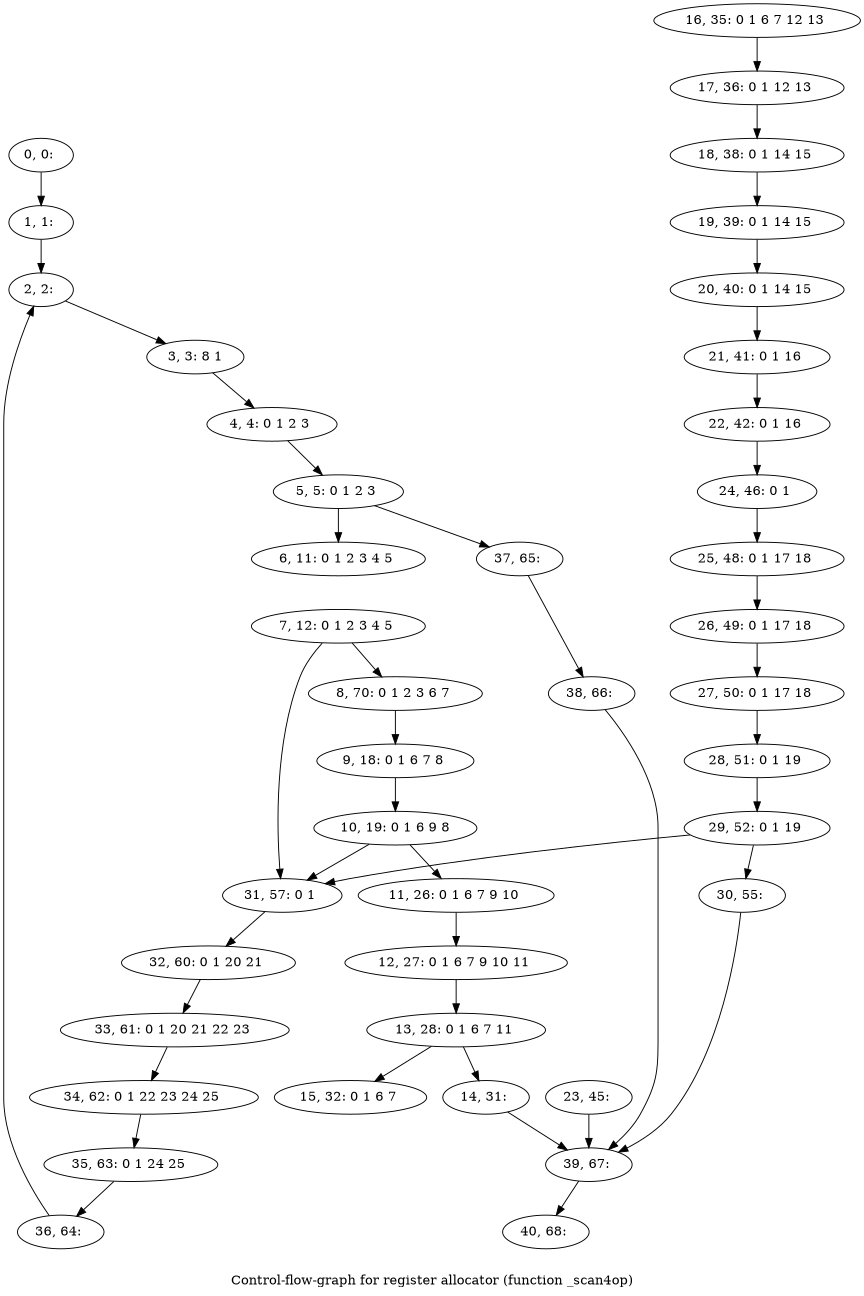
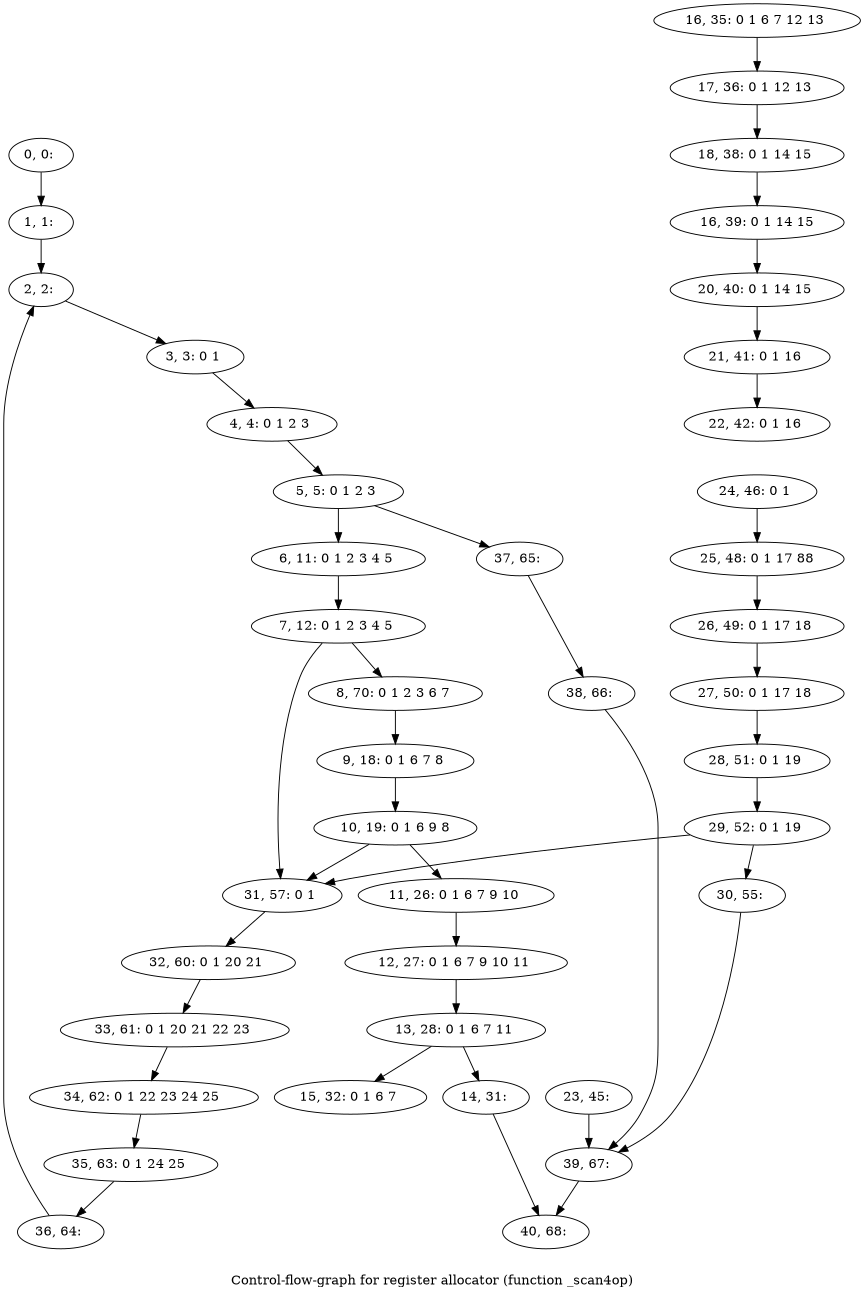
node "19, 39: 0 1 14 15": label "19, 39: 0 1 14 15" -> "16, 39: 0 1 14 15"
node "3, 3: 8 1": label "3, 3: 8 1" -> "3, 3: 0 1"
edge "22, 42: 0 1 16" -> "24, 46: 0 1": removed
node "25, 48: 0 1 17 18": label "25, 48: 0 1 17 18" -> "25, 48: 0 1 17 88"
edge "6, 11: 0 1 2 3 4 5" -> "7, 12: 0 1 2 3 4 5": added
edge "14, 31:" -> "39, 67:": now "14, 31:" -> "40, 68:"
